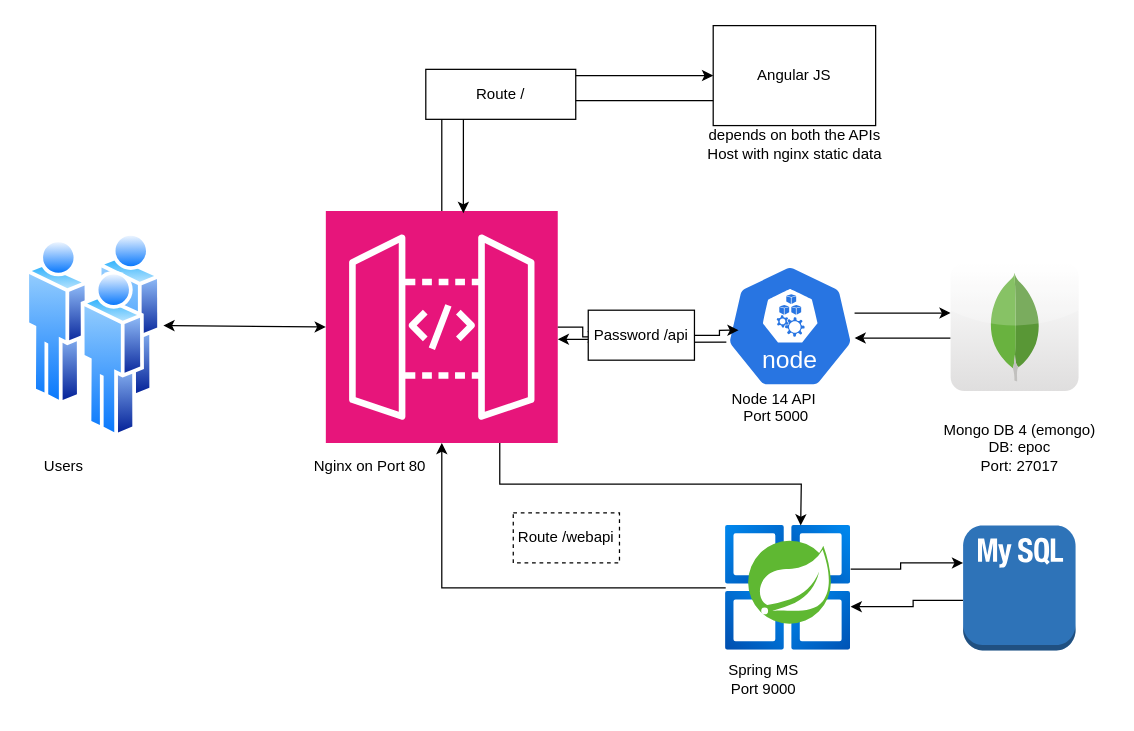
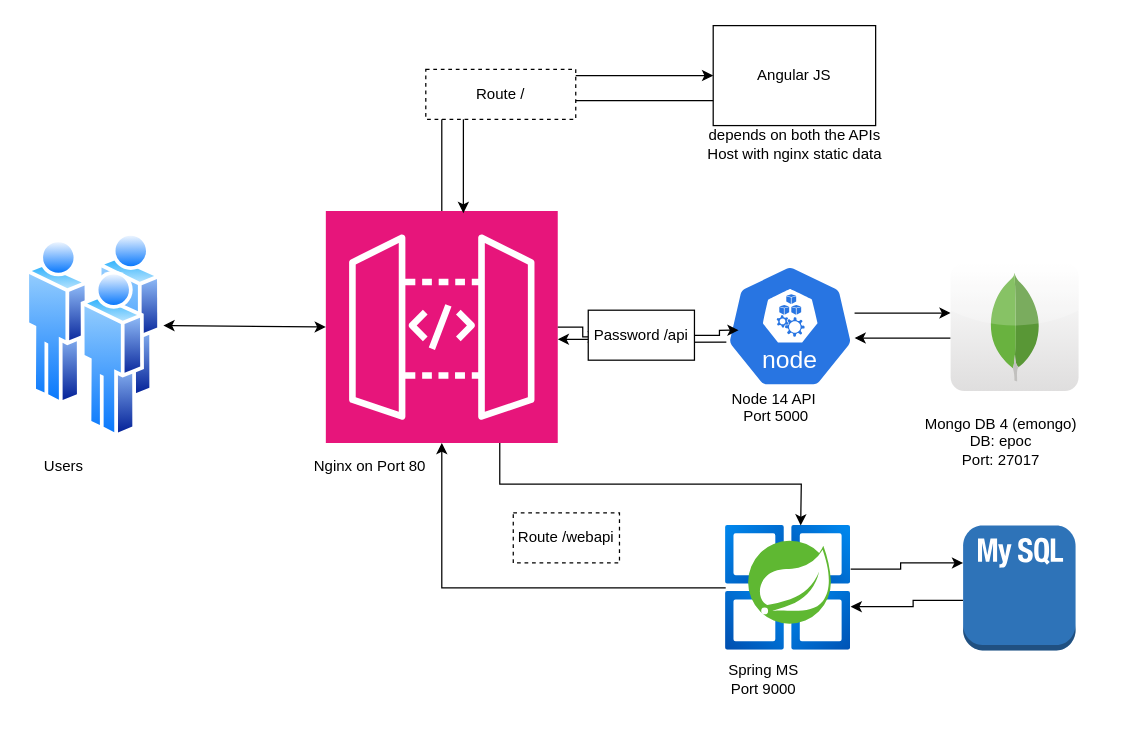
node "Route /": style solid -> dashed
node "Mongo DB 4 (emongo) DB: epoc Port: 27017": moved (1019, 448) -> (1001, 442)
